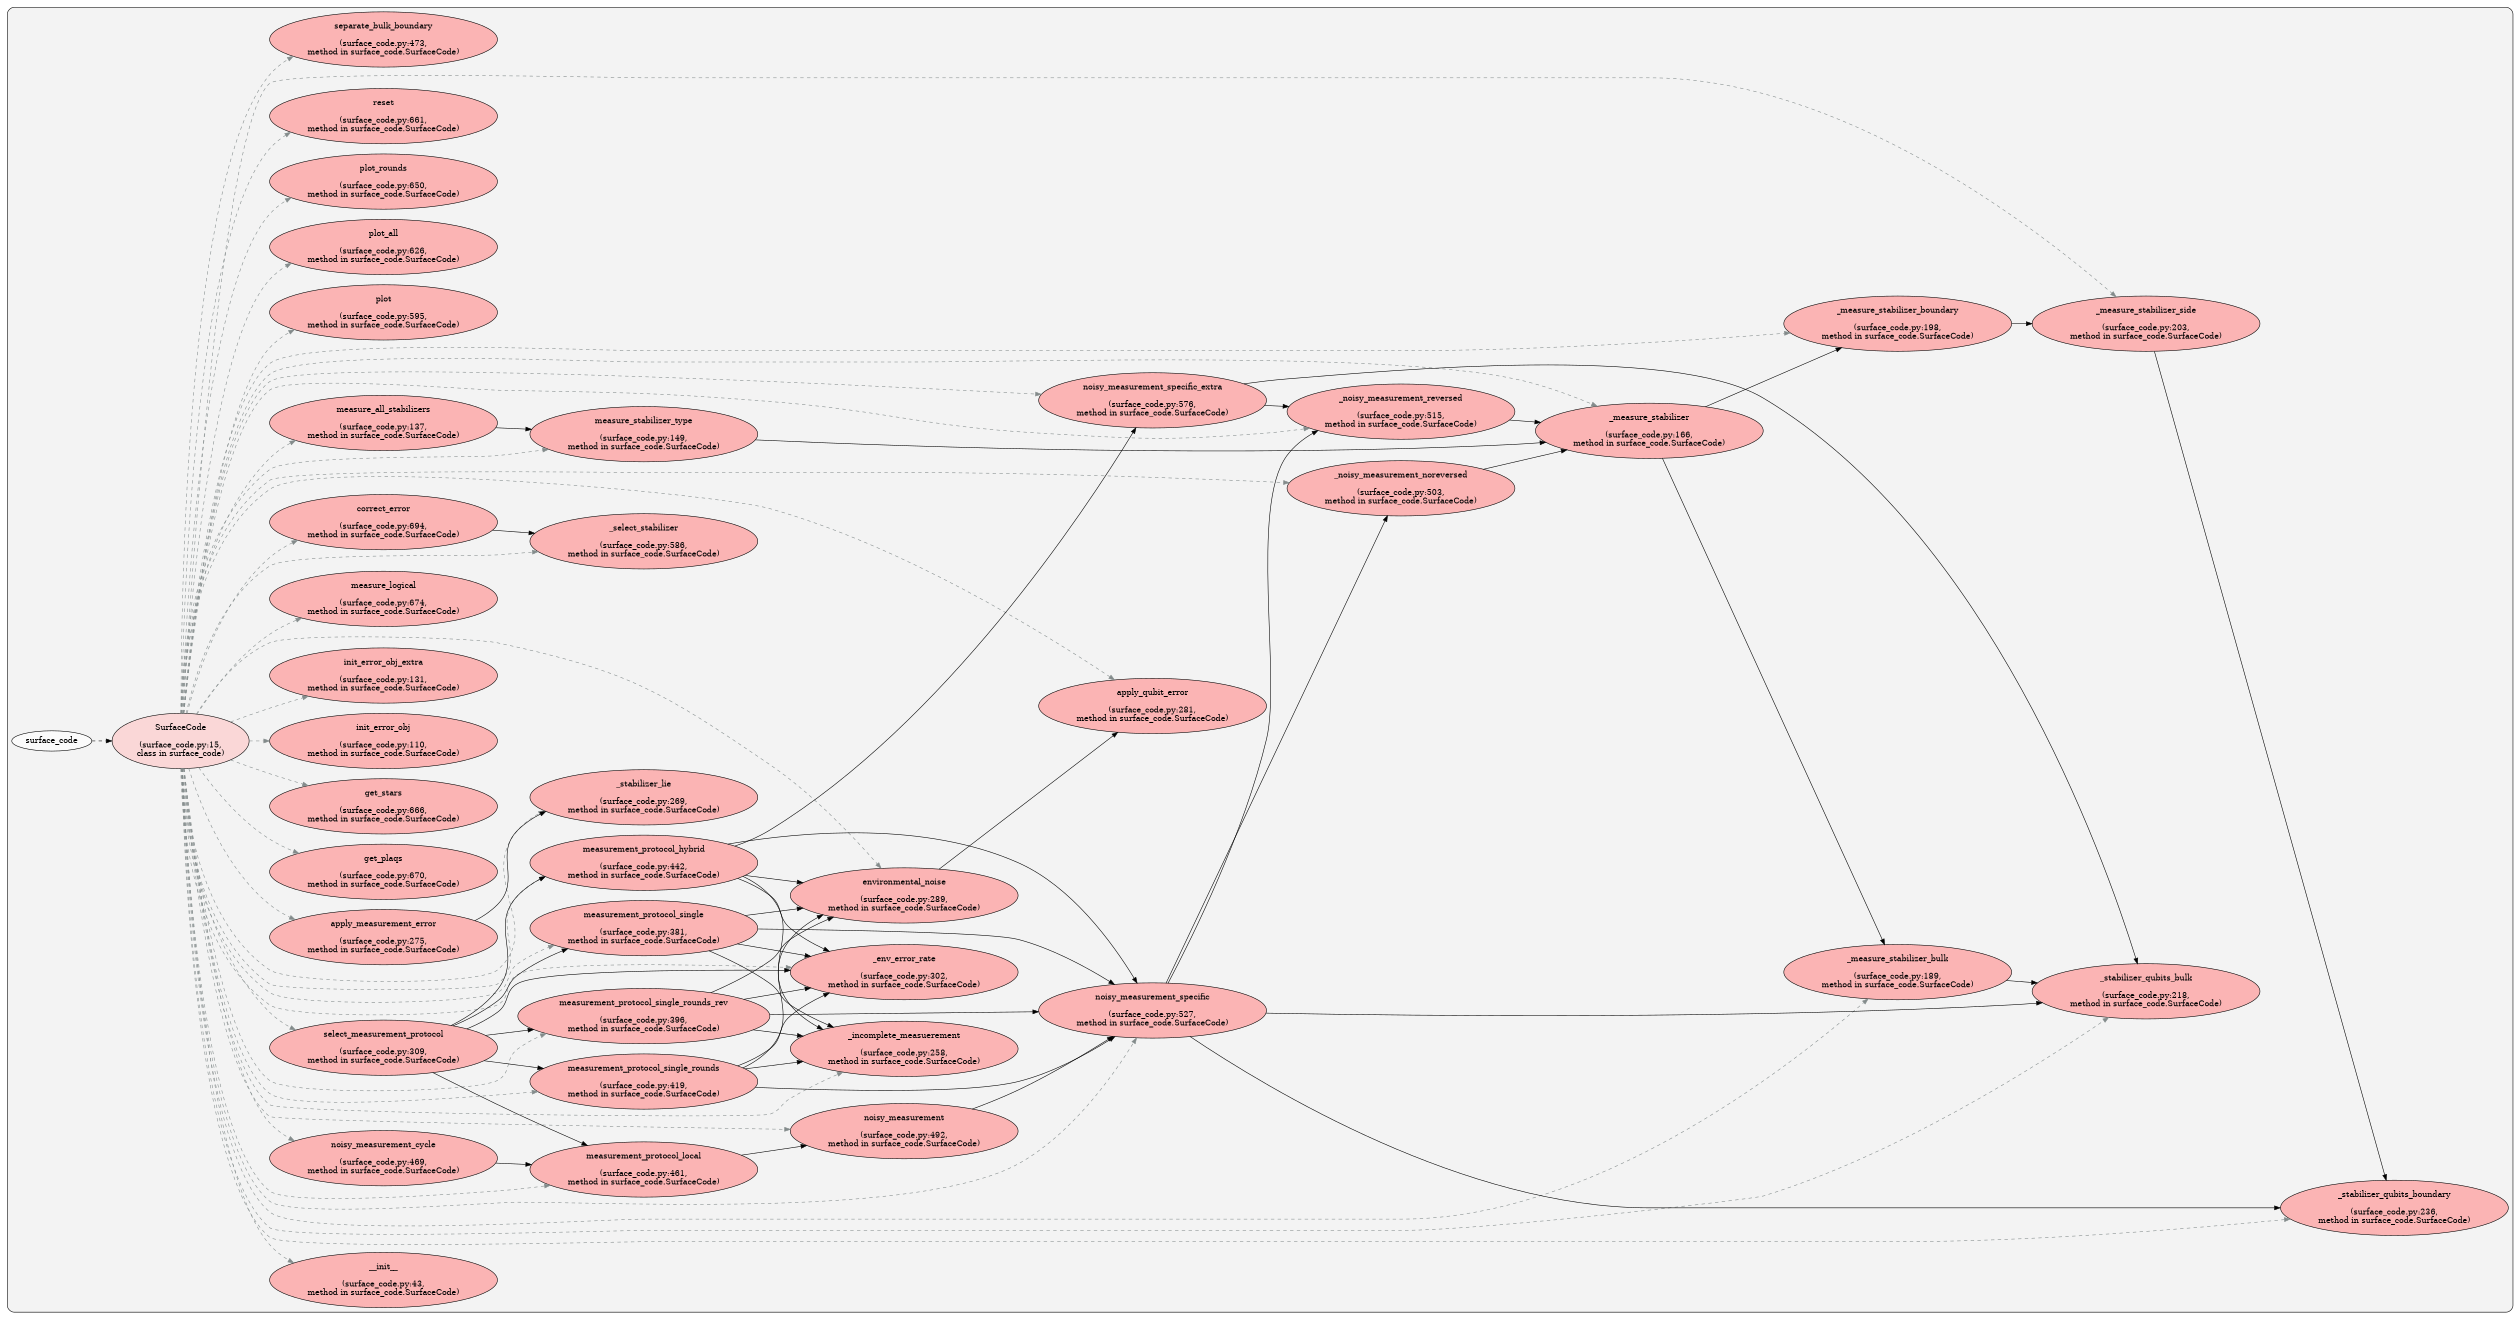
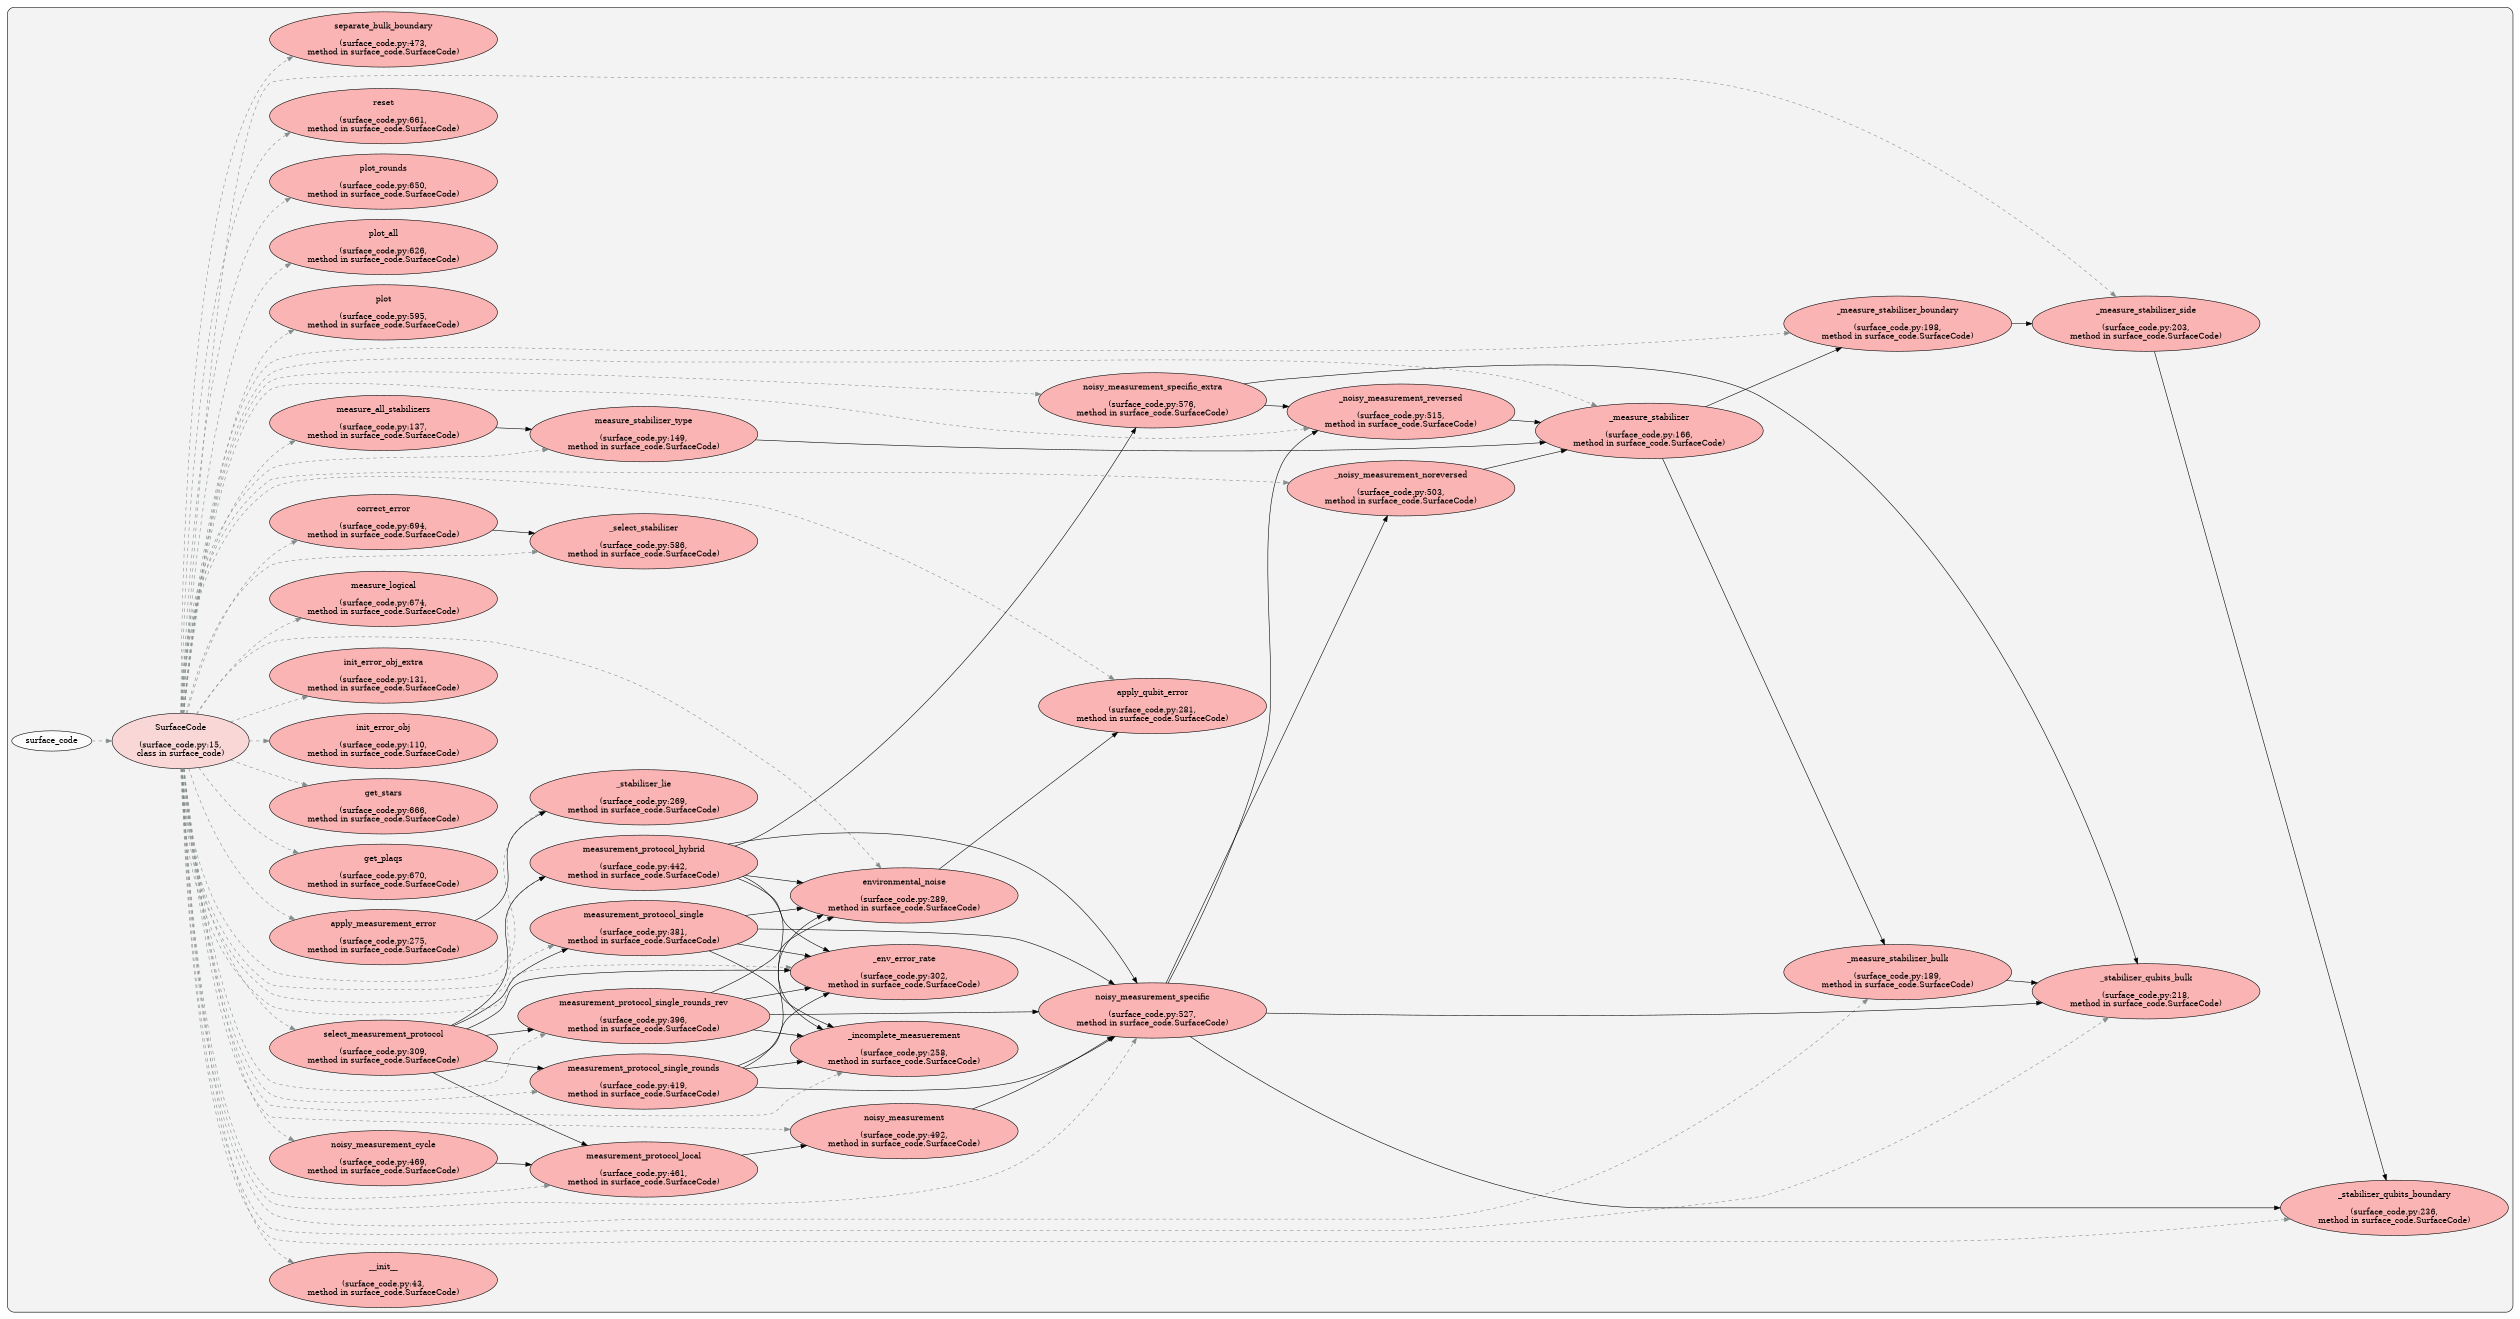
edge "surface_code" -> "SurfaceCode (surface_code.py:15, class in surface_code)": color #000000 -> #838b8b
